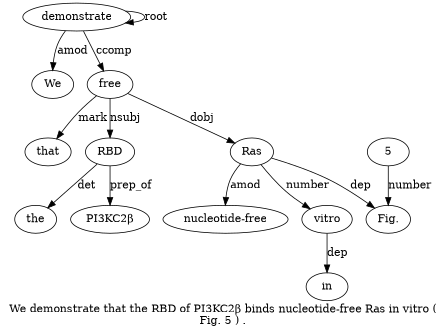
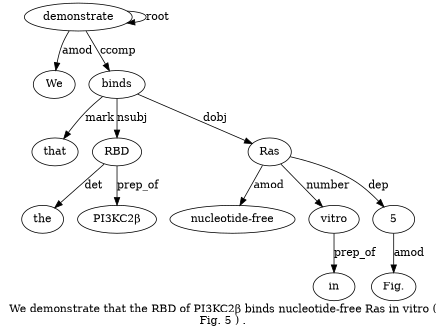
node "free": label "free" -> "binds"
edge "Ras" -> "Fig.": now "Ras" -> "5"
edge "5" -> "Fig.": label "number" -> "amod"
edge "vitro" -> "in": label "dep" -> "prep_of"
